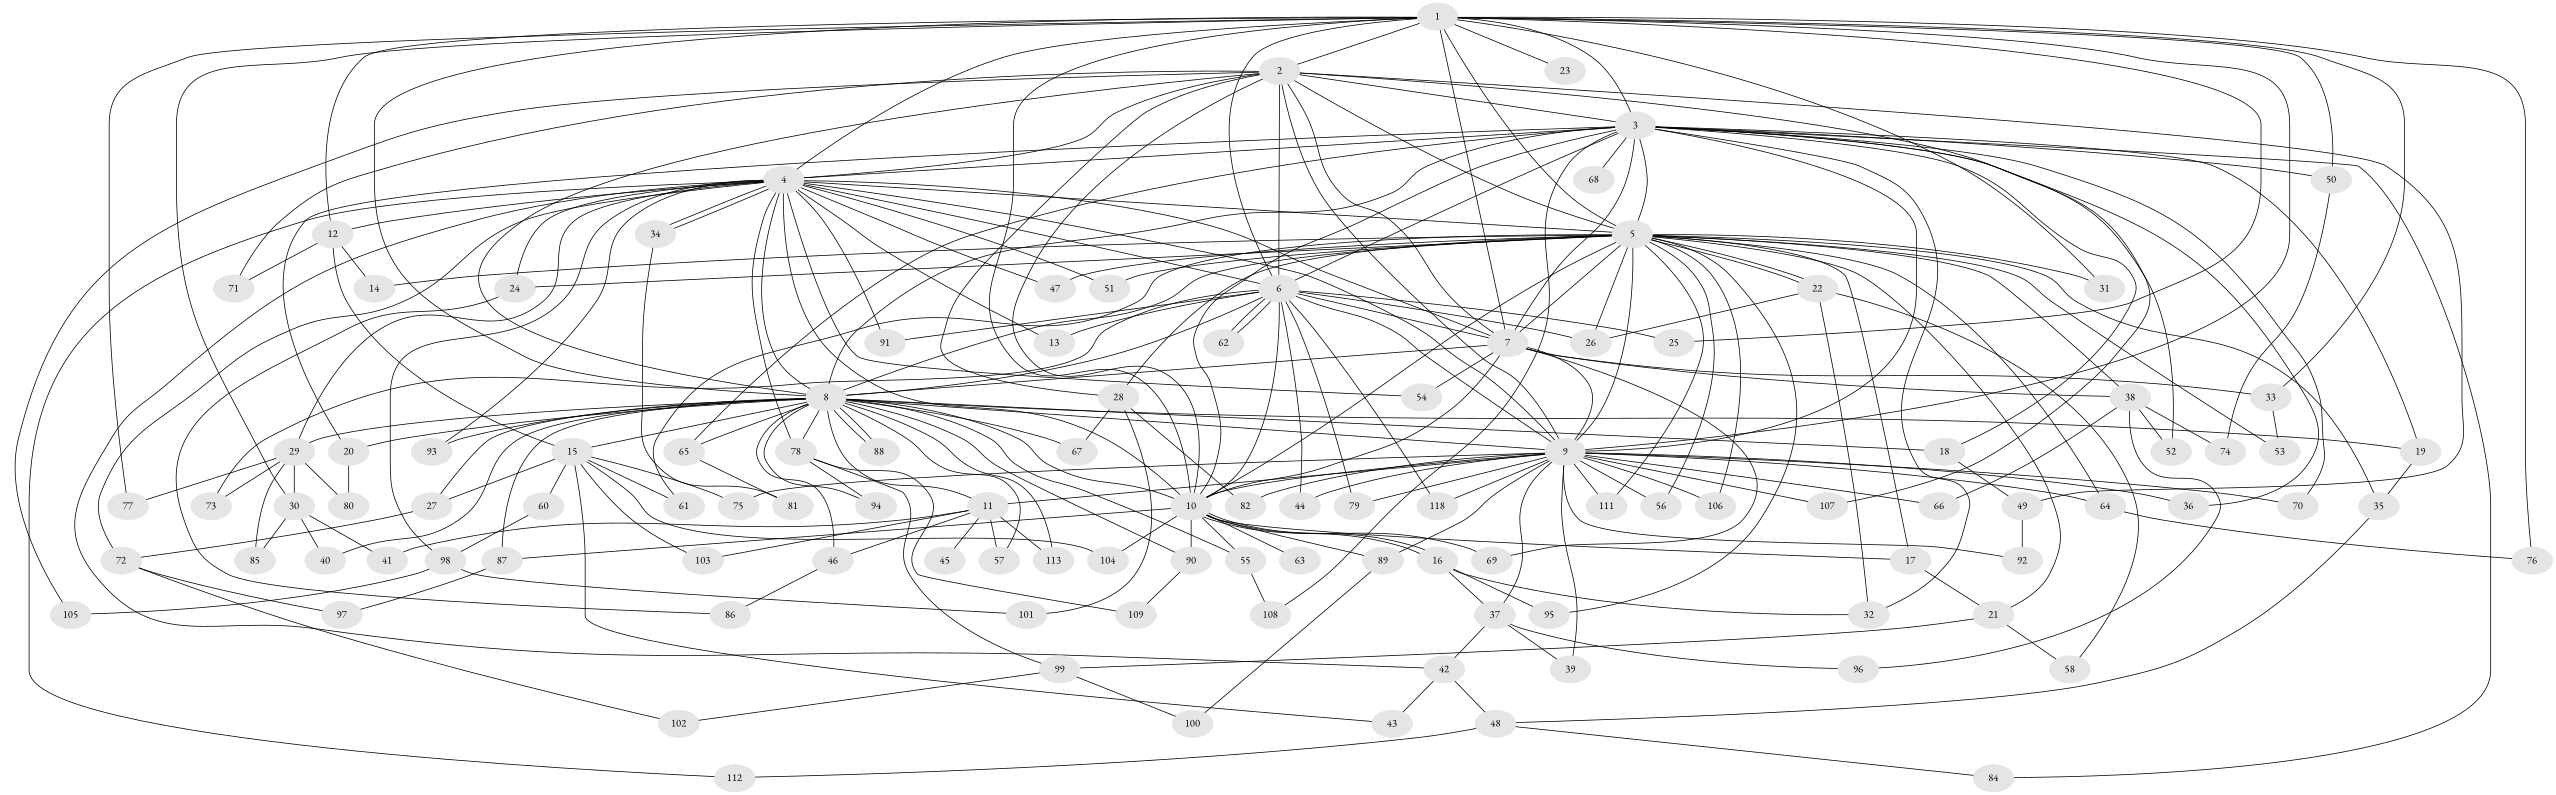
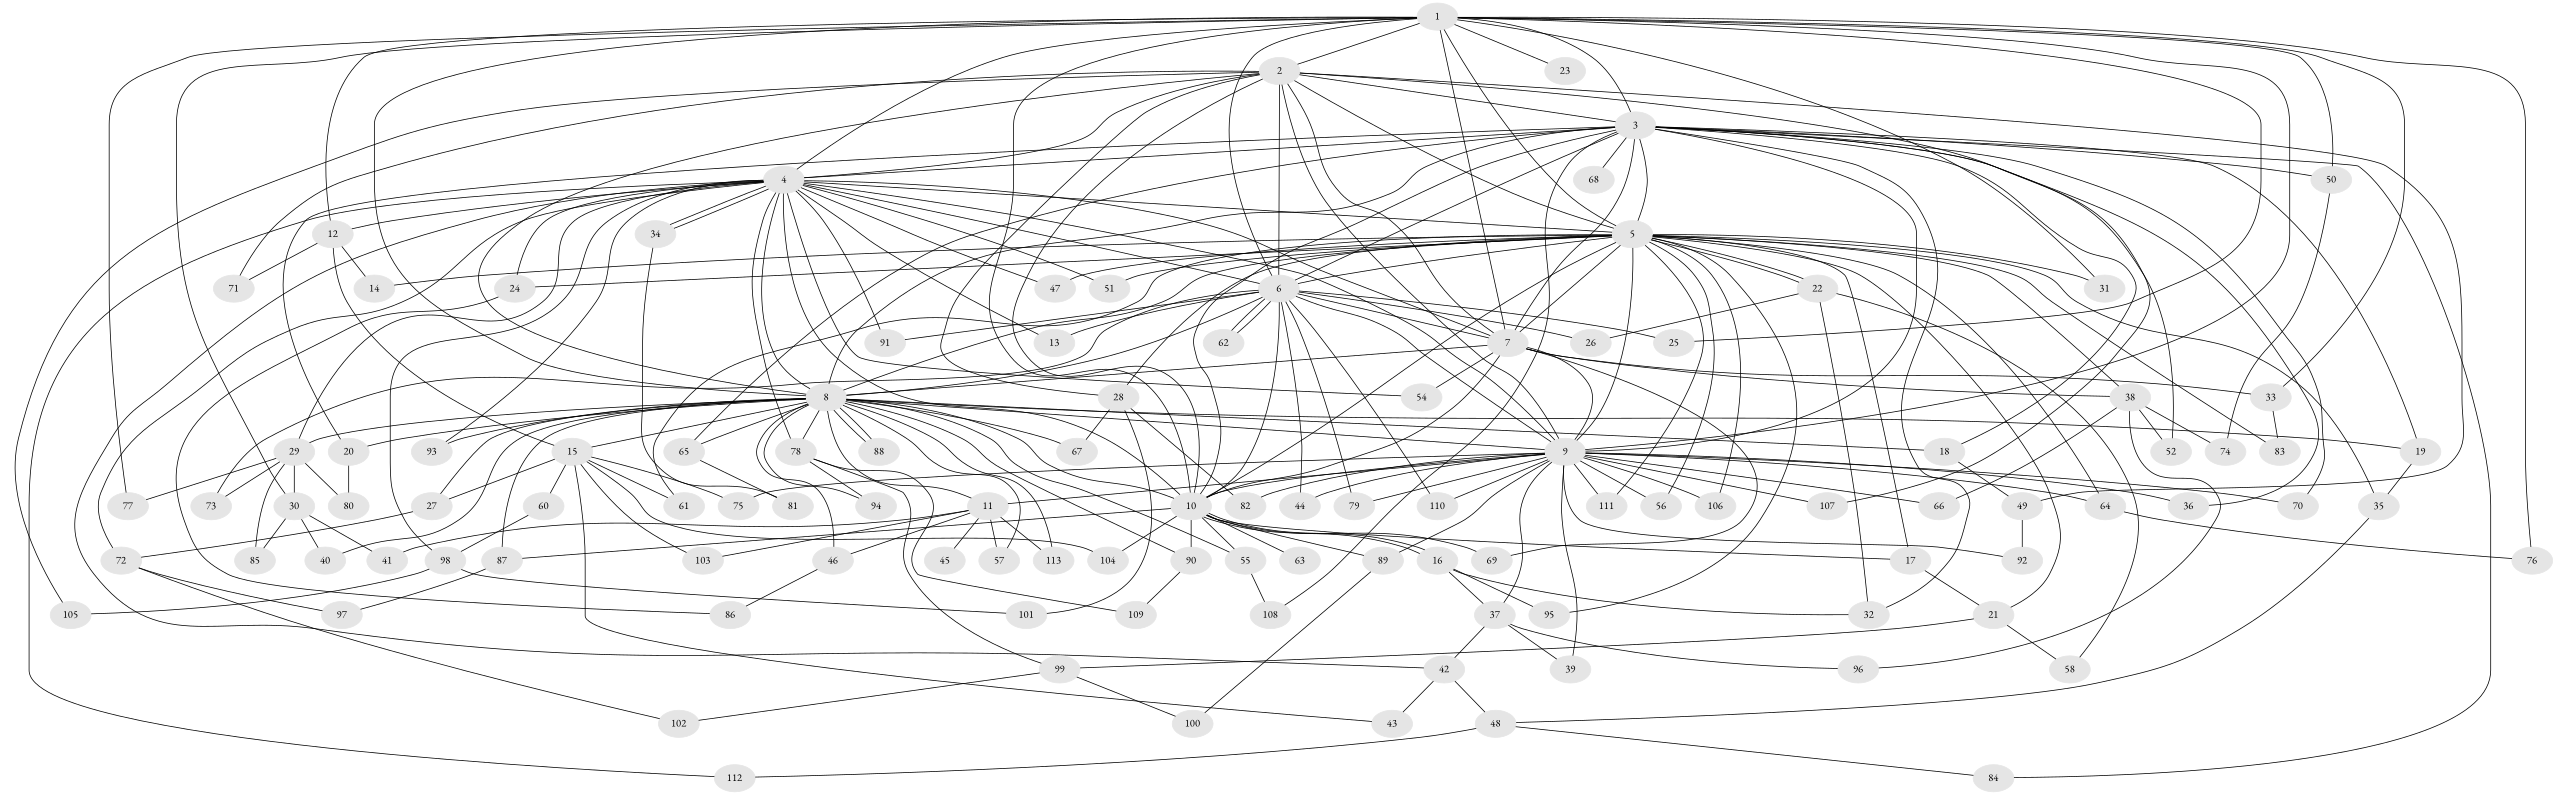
edge "5" -- "26": now "5" -- "6"
node "53": label "53" -> "83"
node "118": label "118" -> "110"
